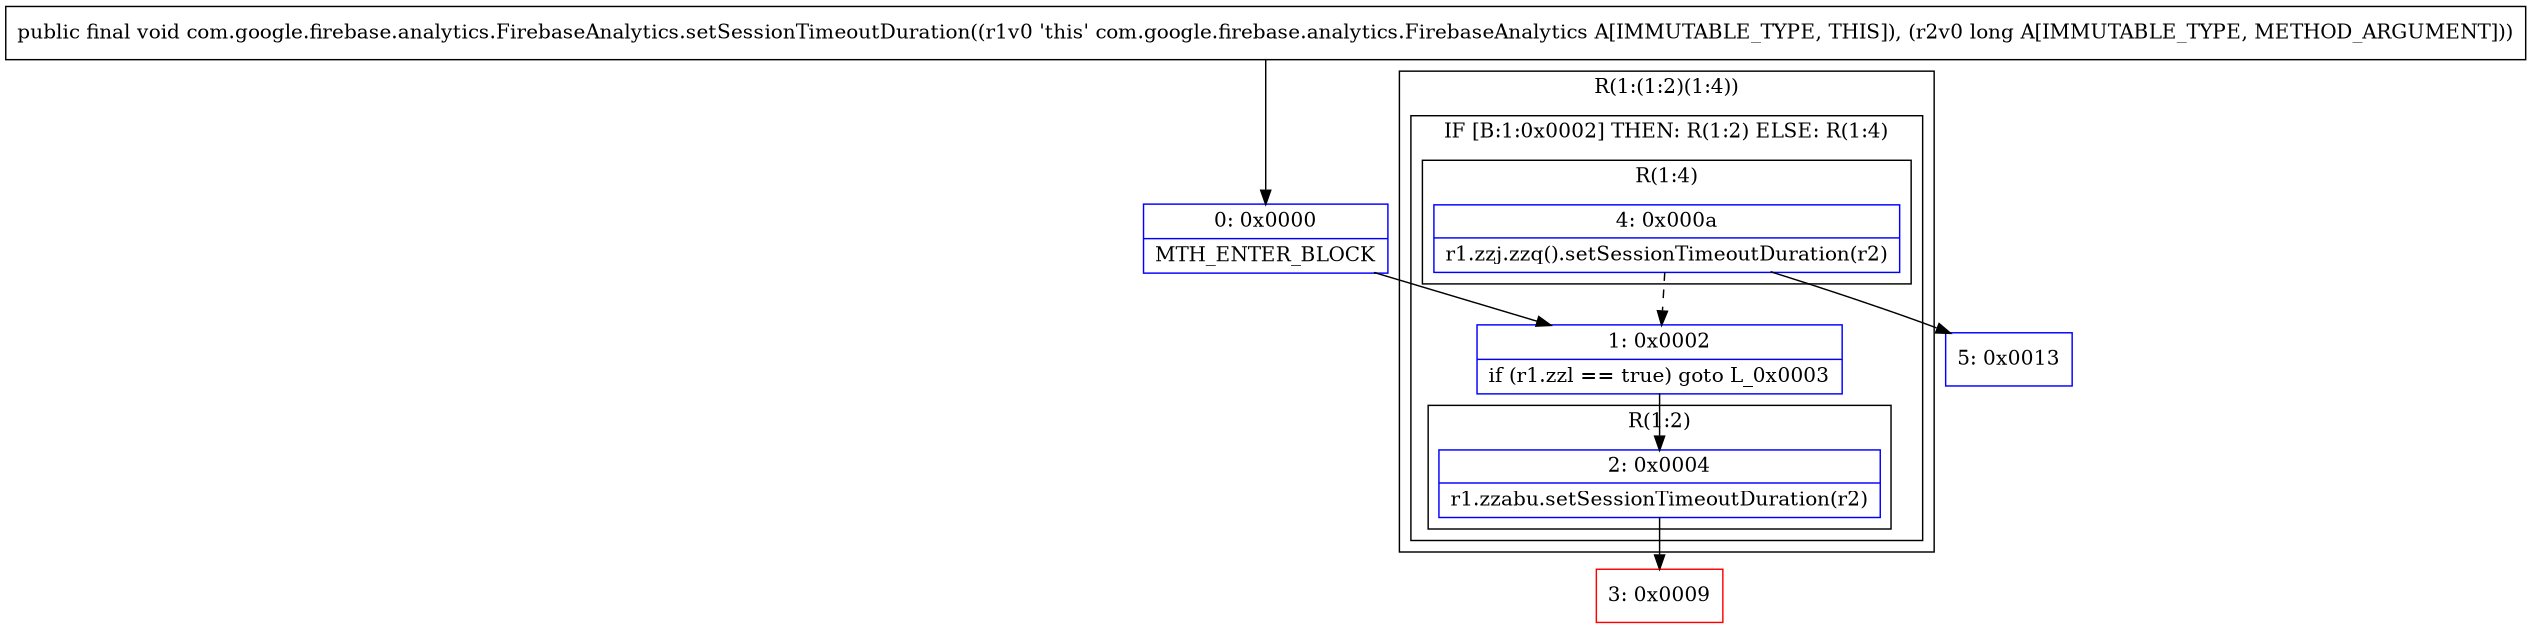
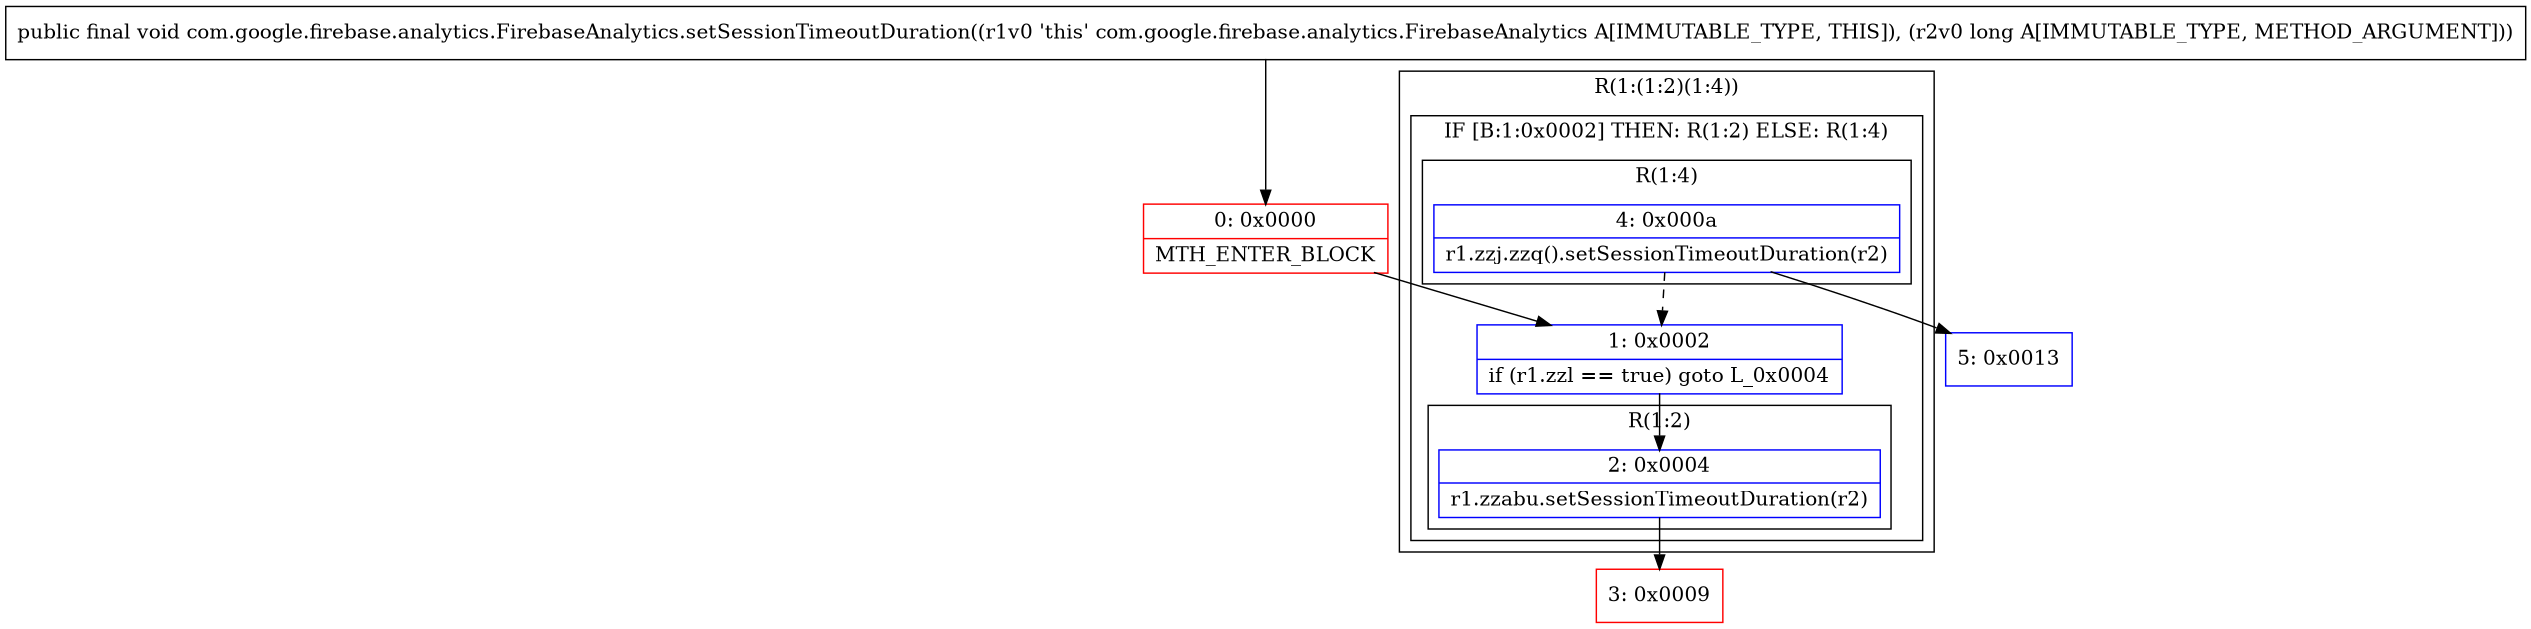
node "0: 0x0000": color blue -> red
node "1: 0x0002": text "if (r1.zzl == true) goto L_0x0003" -> "if (r1.zzl == true) goto L_0x0004"
